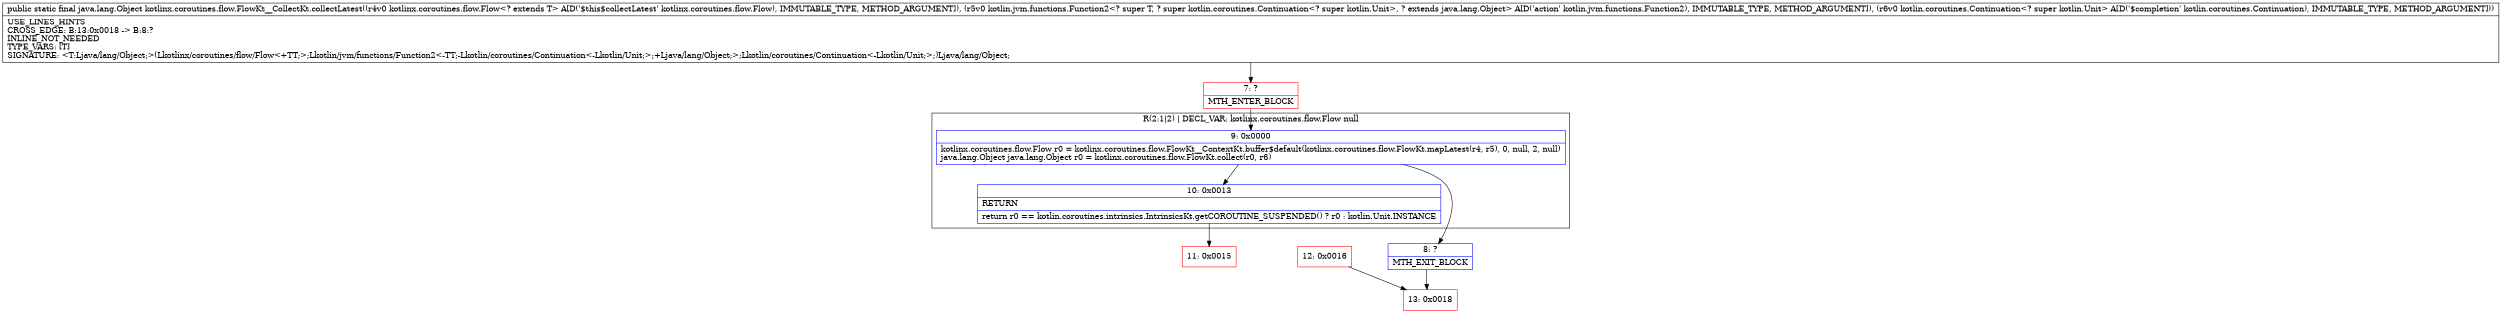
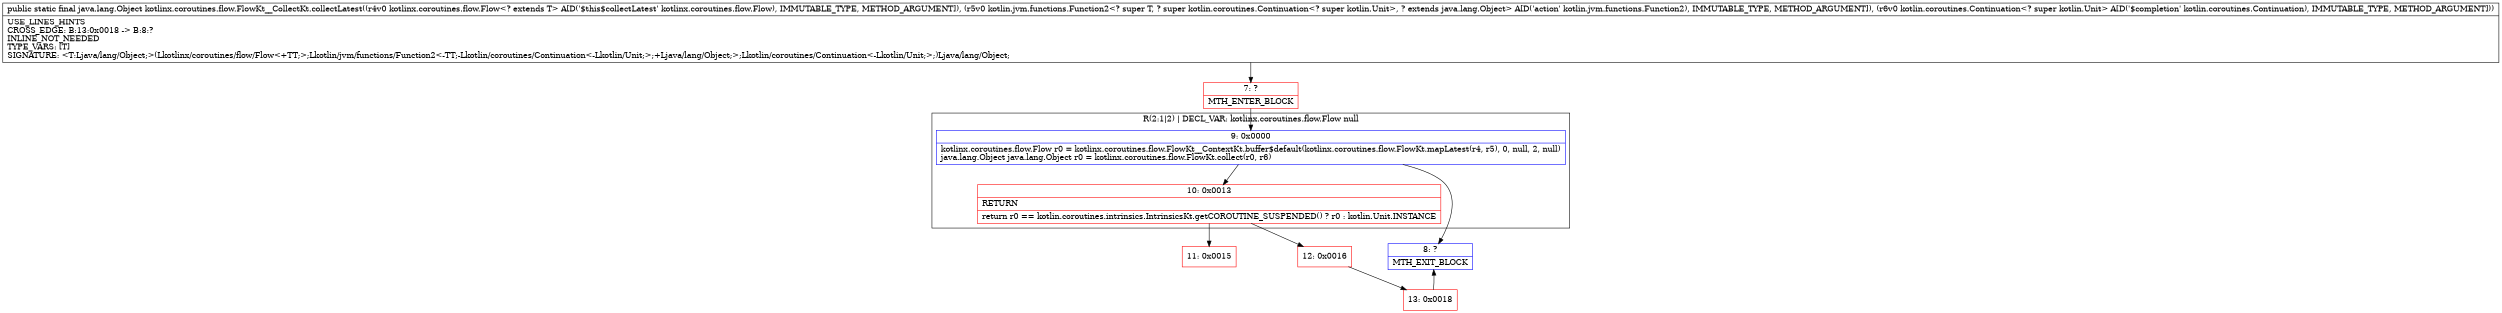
node "10: 0x0013": color blue -> red
edge "10: 0x0013" -> "12: 0x0016": added
edge "8: ?" -> "13: 0x0018": reversed
